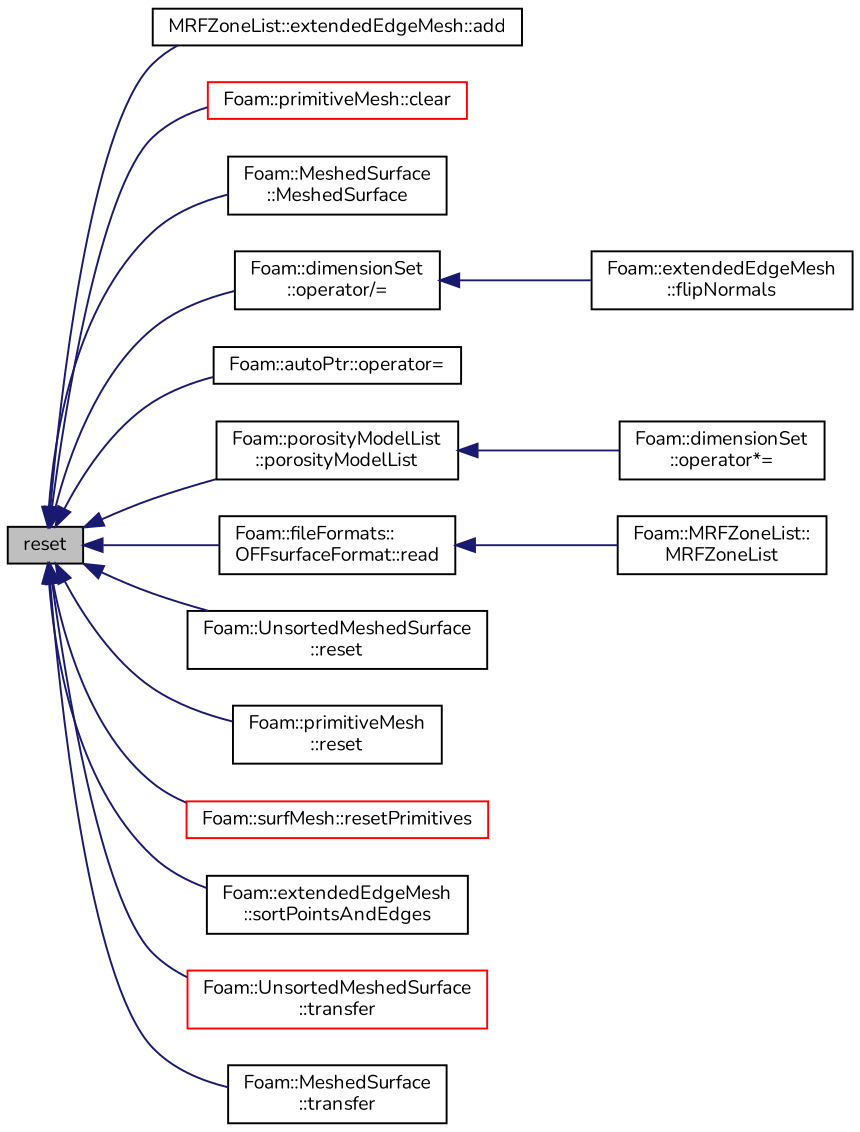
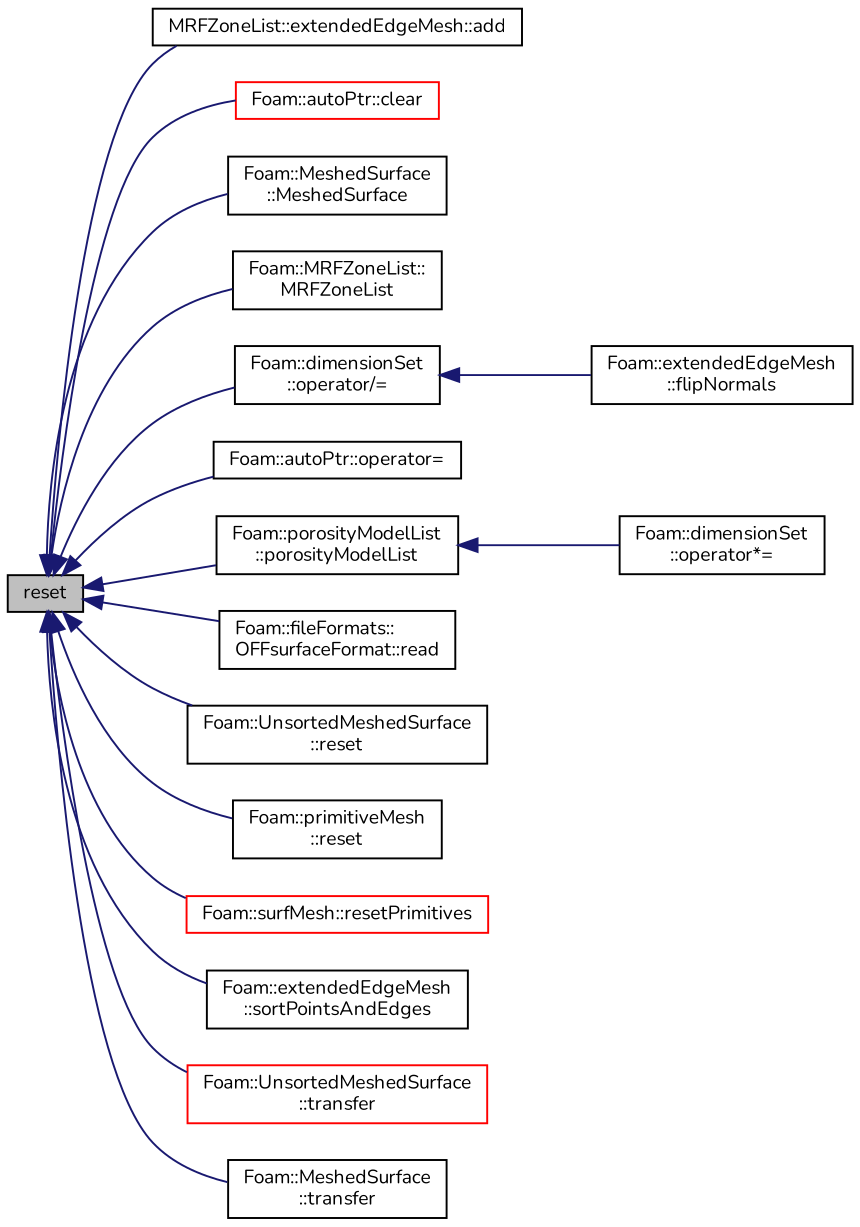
node "Foam::primitiveMesh::clear": label "Foam::primitiveMesh::clear" -> "Foam::autoPtr::clear"
edge "Foam::MRFZoneList:: MRFZoneList" -> "Foam::fileFormats:: OFFsurfaceFormat::read": now "Foam::MRFZoneList:: MRFZoneList" -> "reset"
